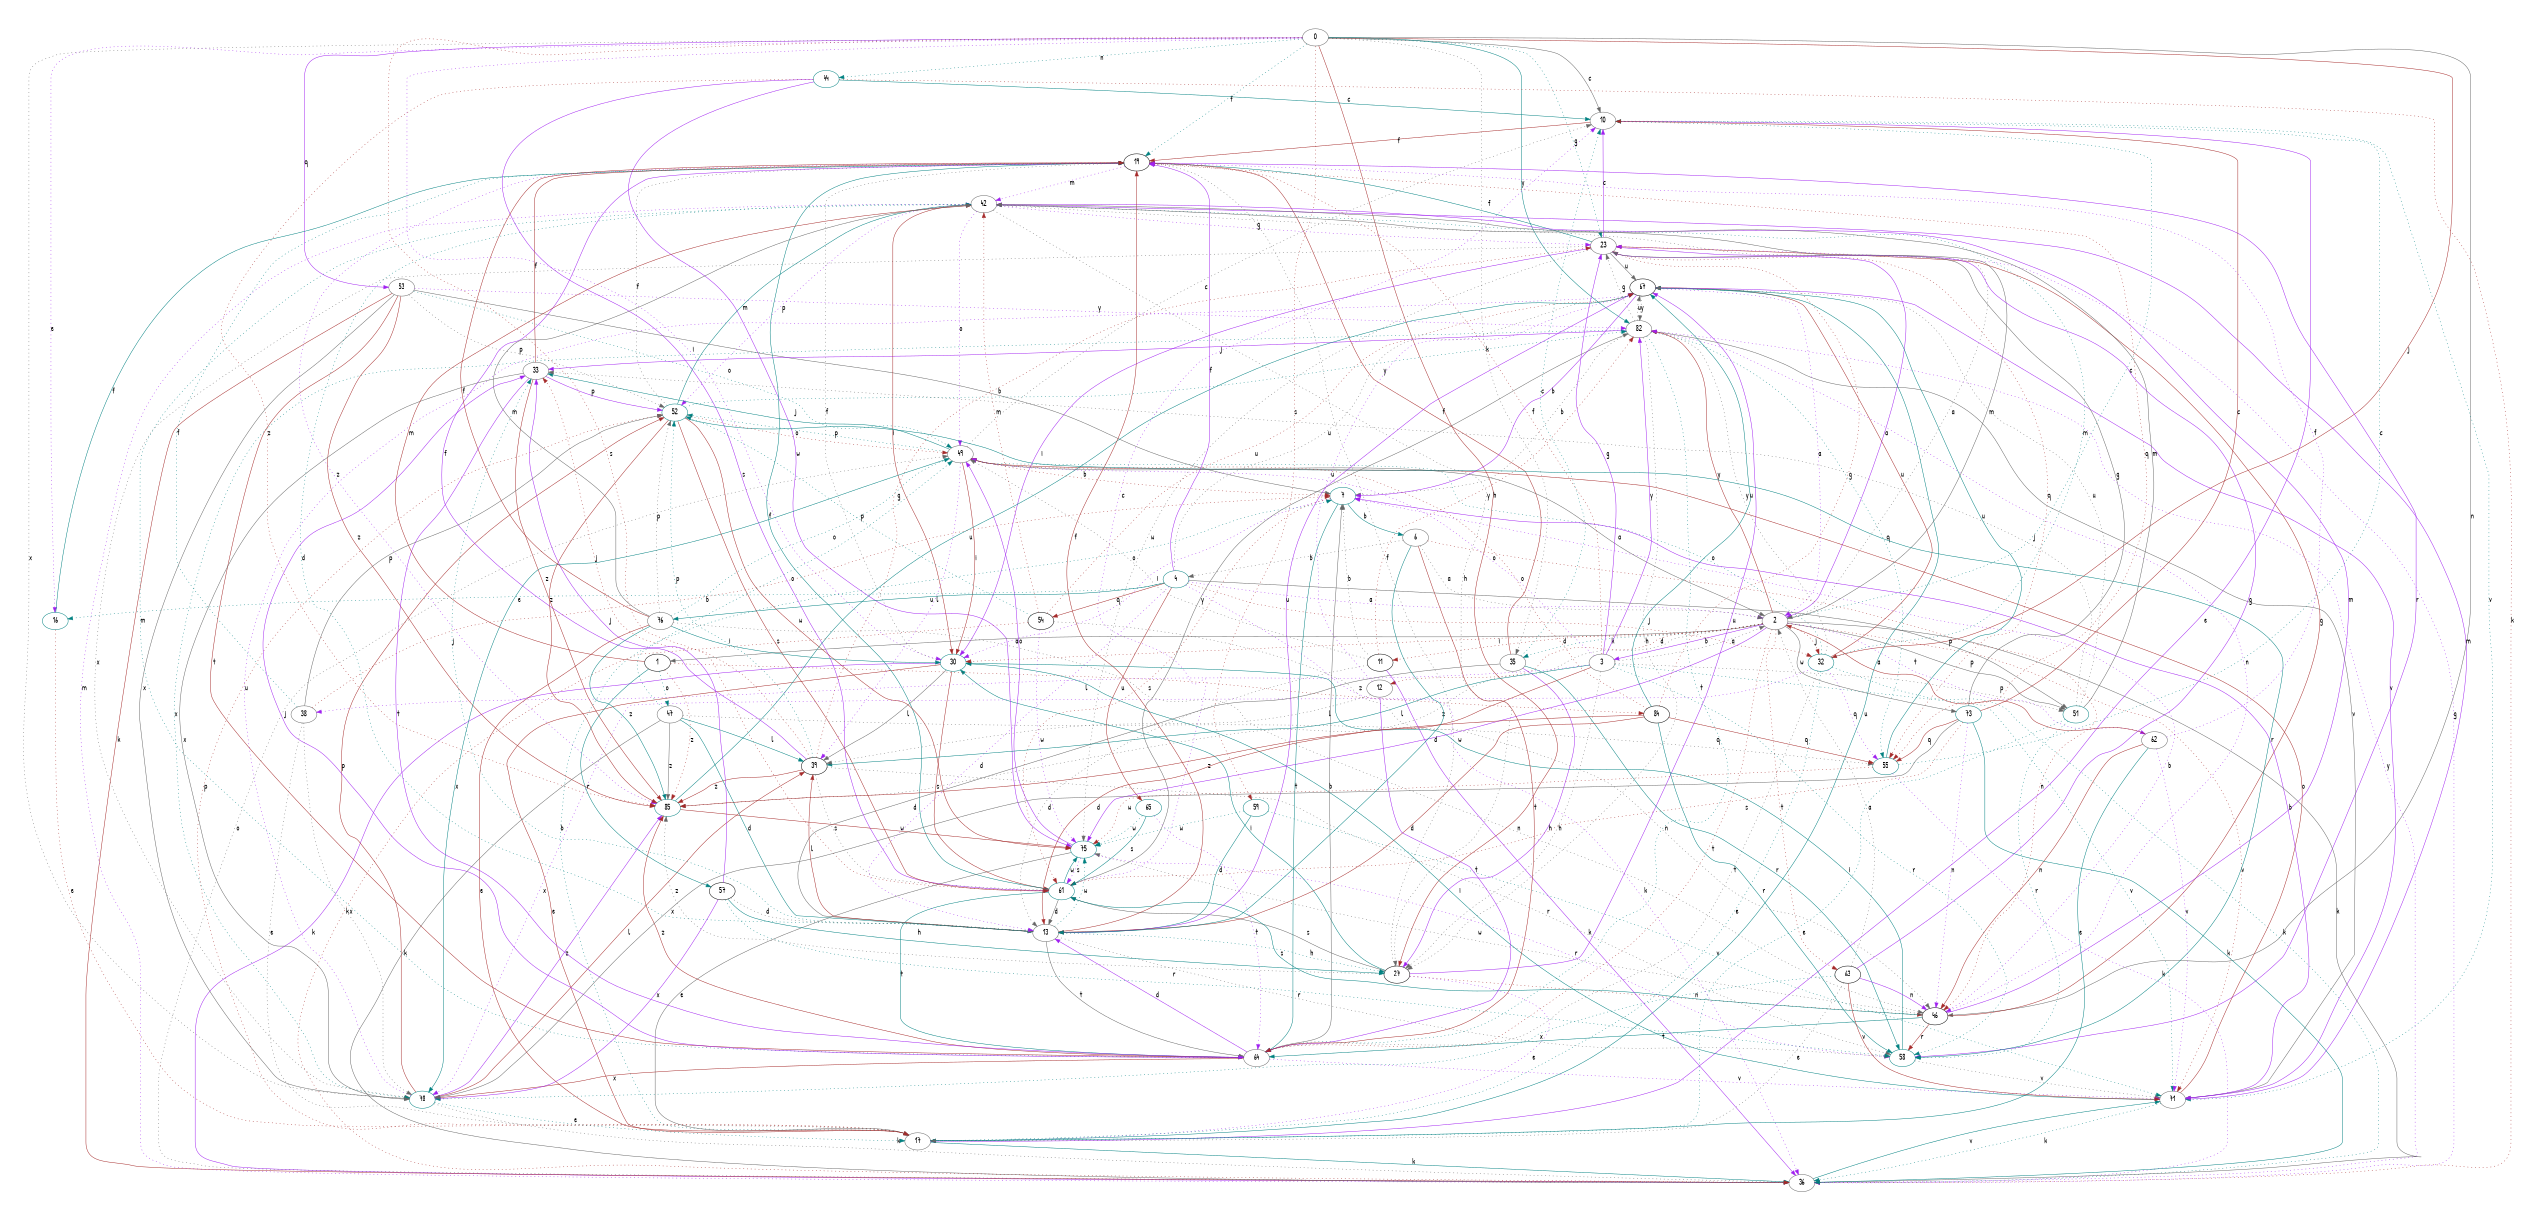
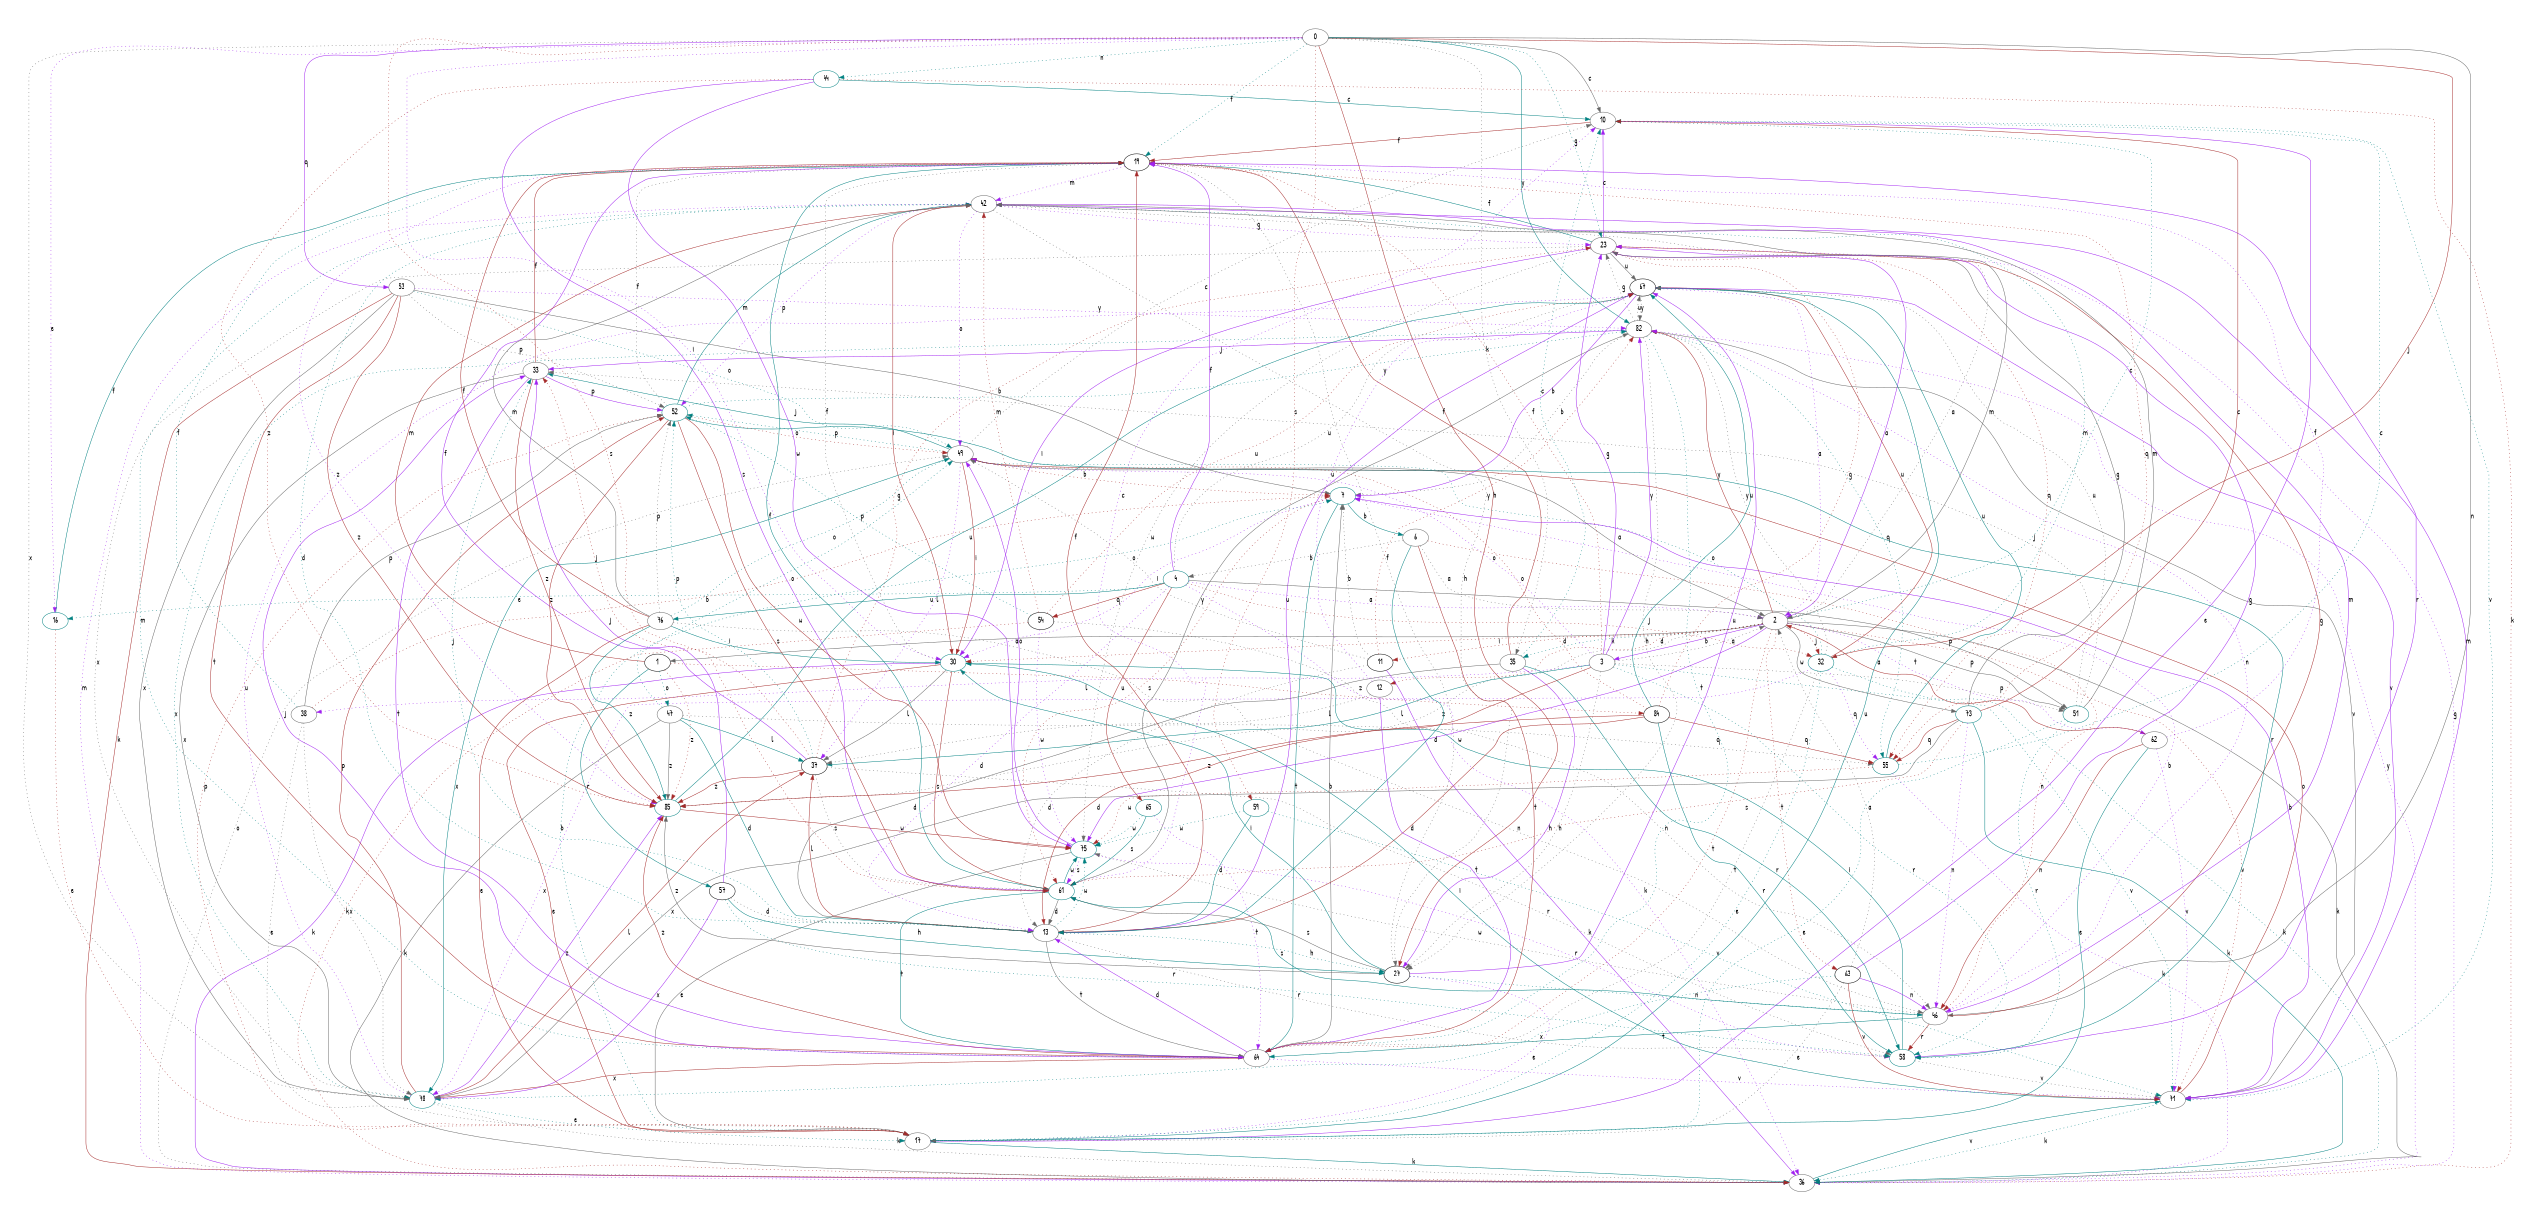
node "39": label "39" -> "37"
edge "27" -> "85": style dotted -> solid
edge "27" -> "46": color brown -> teal
node "46": color black -> gray40
